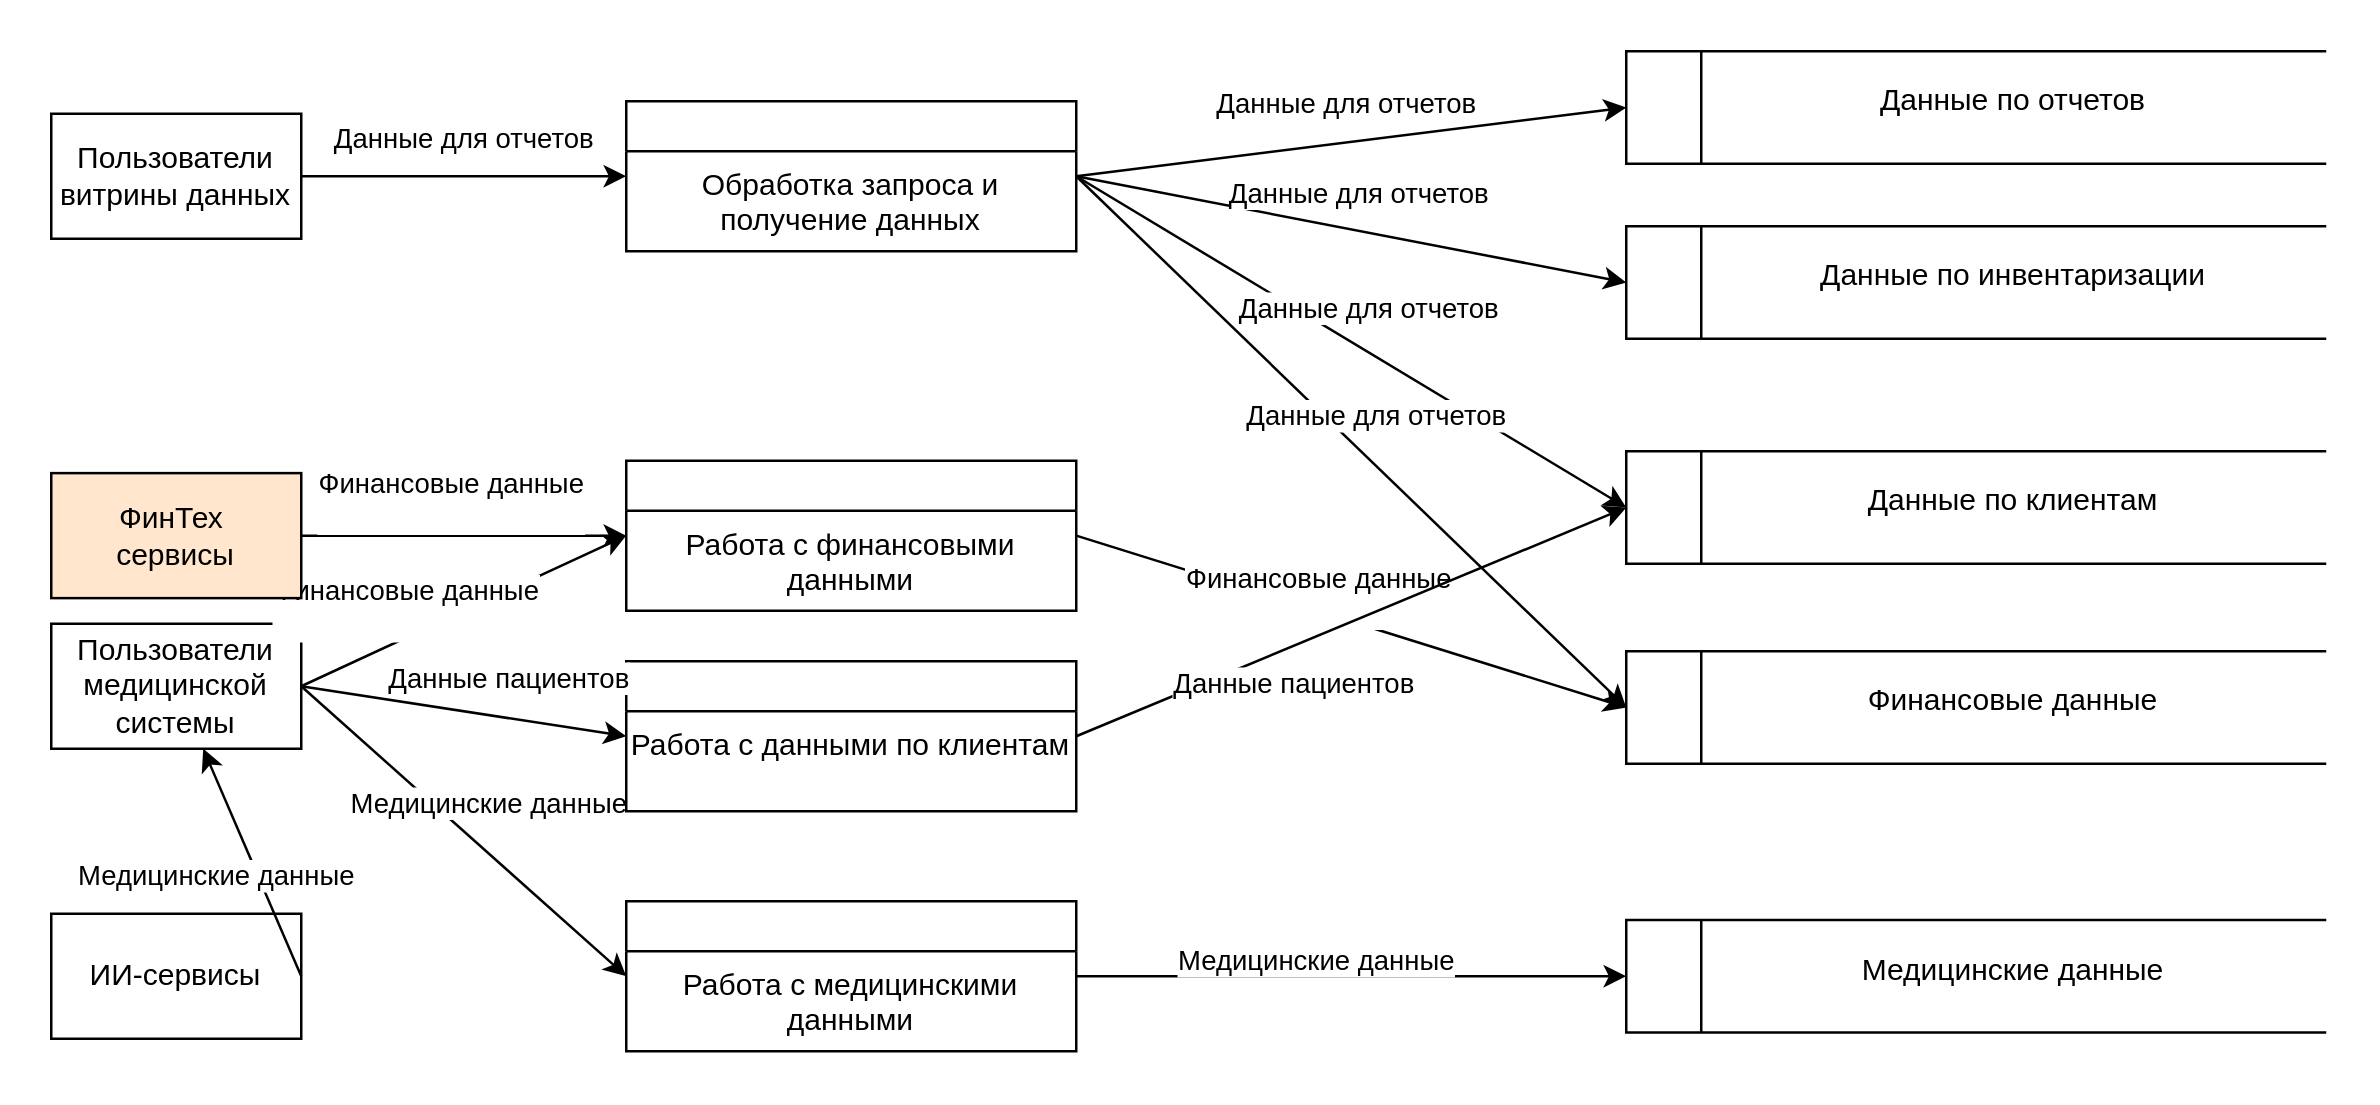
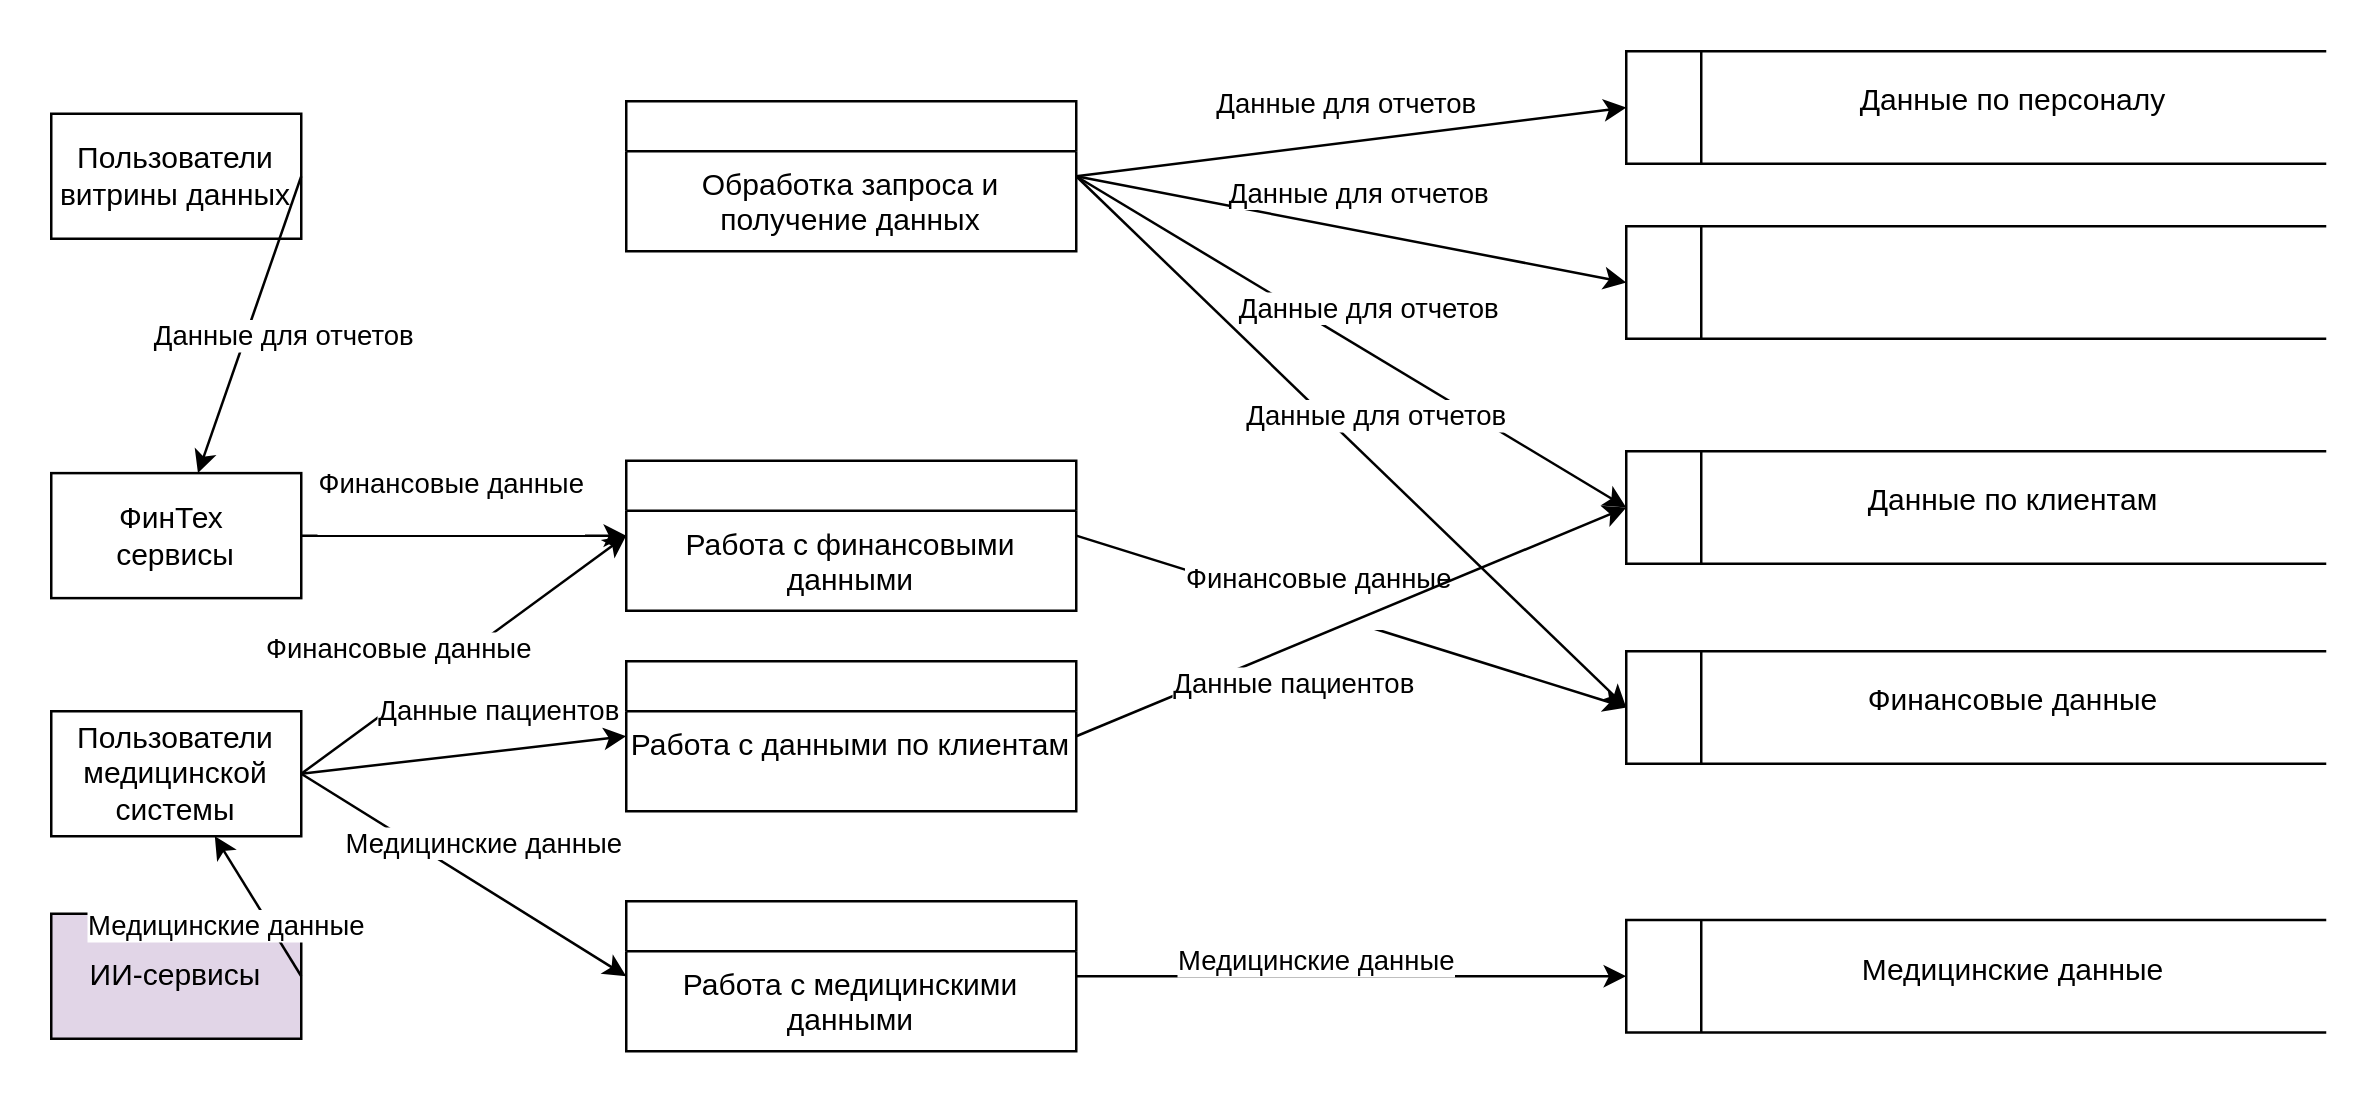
node "Данные по отчетов": label "Данные по отчетов" -> "Данные по персоналу"
edge "Пользователи витрины данных" -> "Обработка запроса и получение данных": now "Пользователи витрины данных" -> "ФинТех сервисы"
node "Данные по инвентаризации": removed
node "ФинТех сервисы": fillcolor #ffe6cc -> #ffffff
node "Пользователи медицинской системы": moved (176, 686) -> (176, 774)
node "ИИ-сервисы": fillcolor #ffffff -> #e1d5e7
